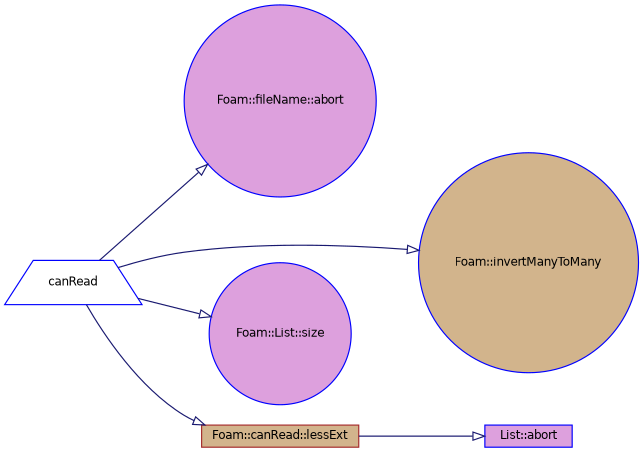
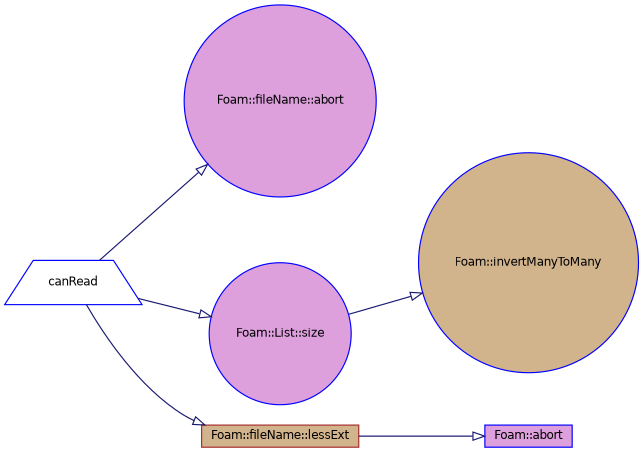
edge "canRead" -> "Foam::invertManyToMany": now "Foam::List::size" -> "Foam::invertManyToMany"
node "Foam::canRead::lessExt": label "Foam::canRead::lessExt" -> "Foam::fileName::lessExt"
node "List::abort": label "List::abort" -> "Foam::abort"
